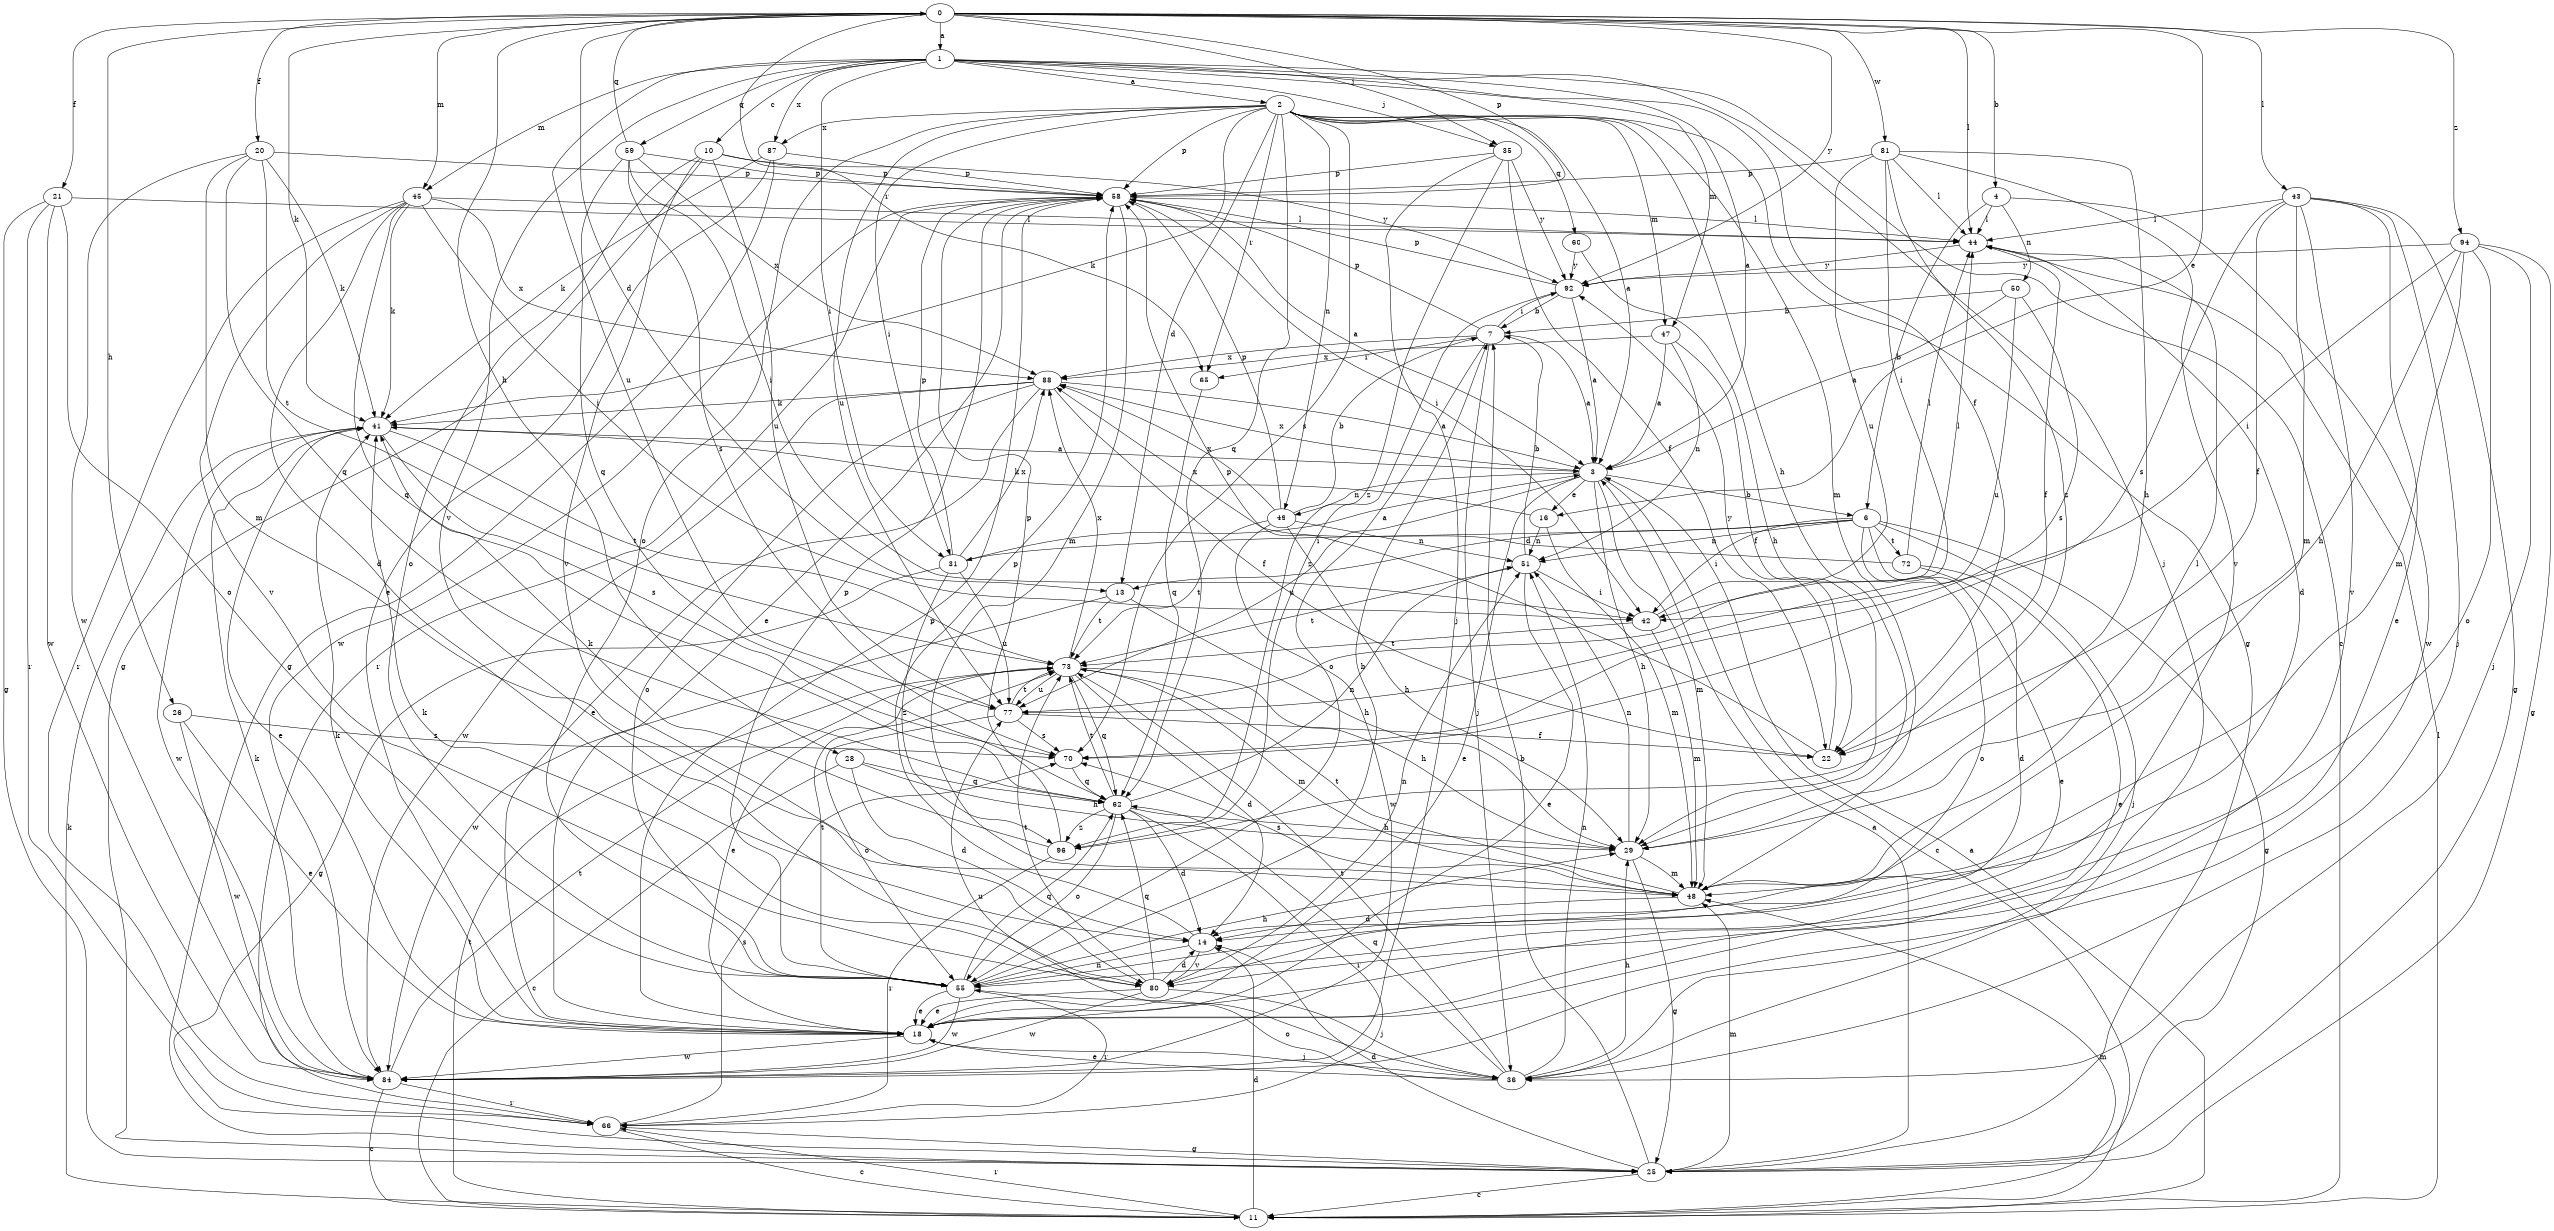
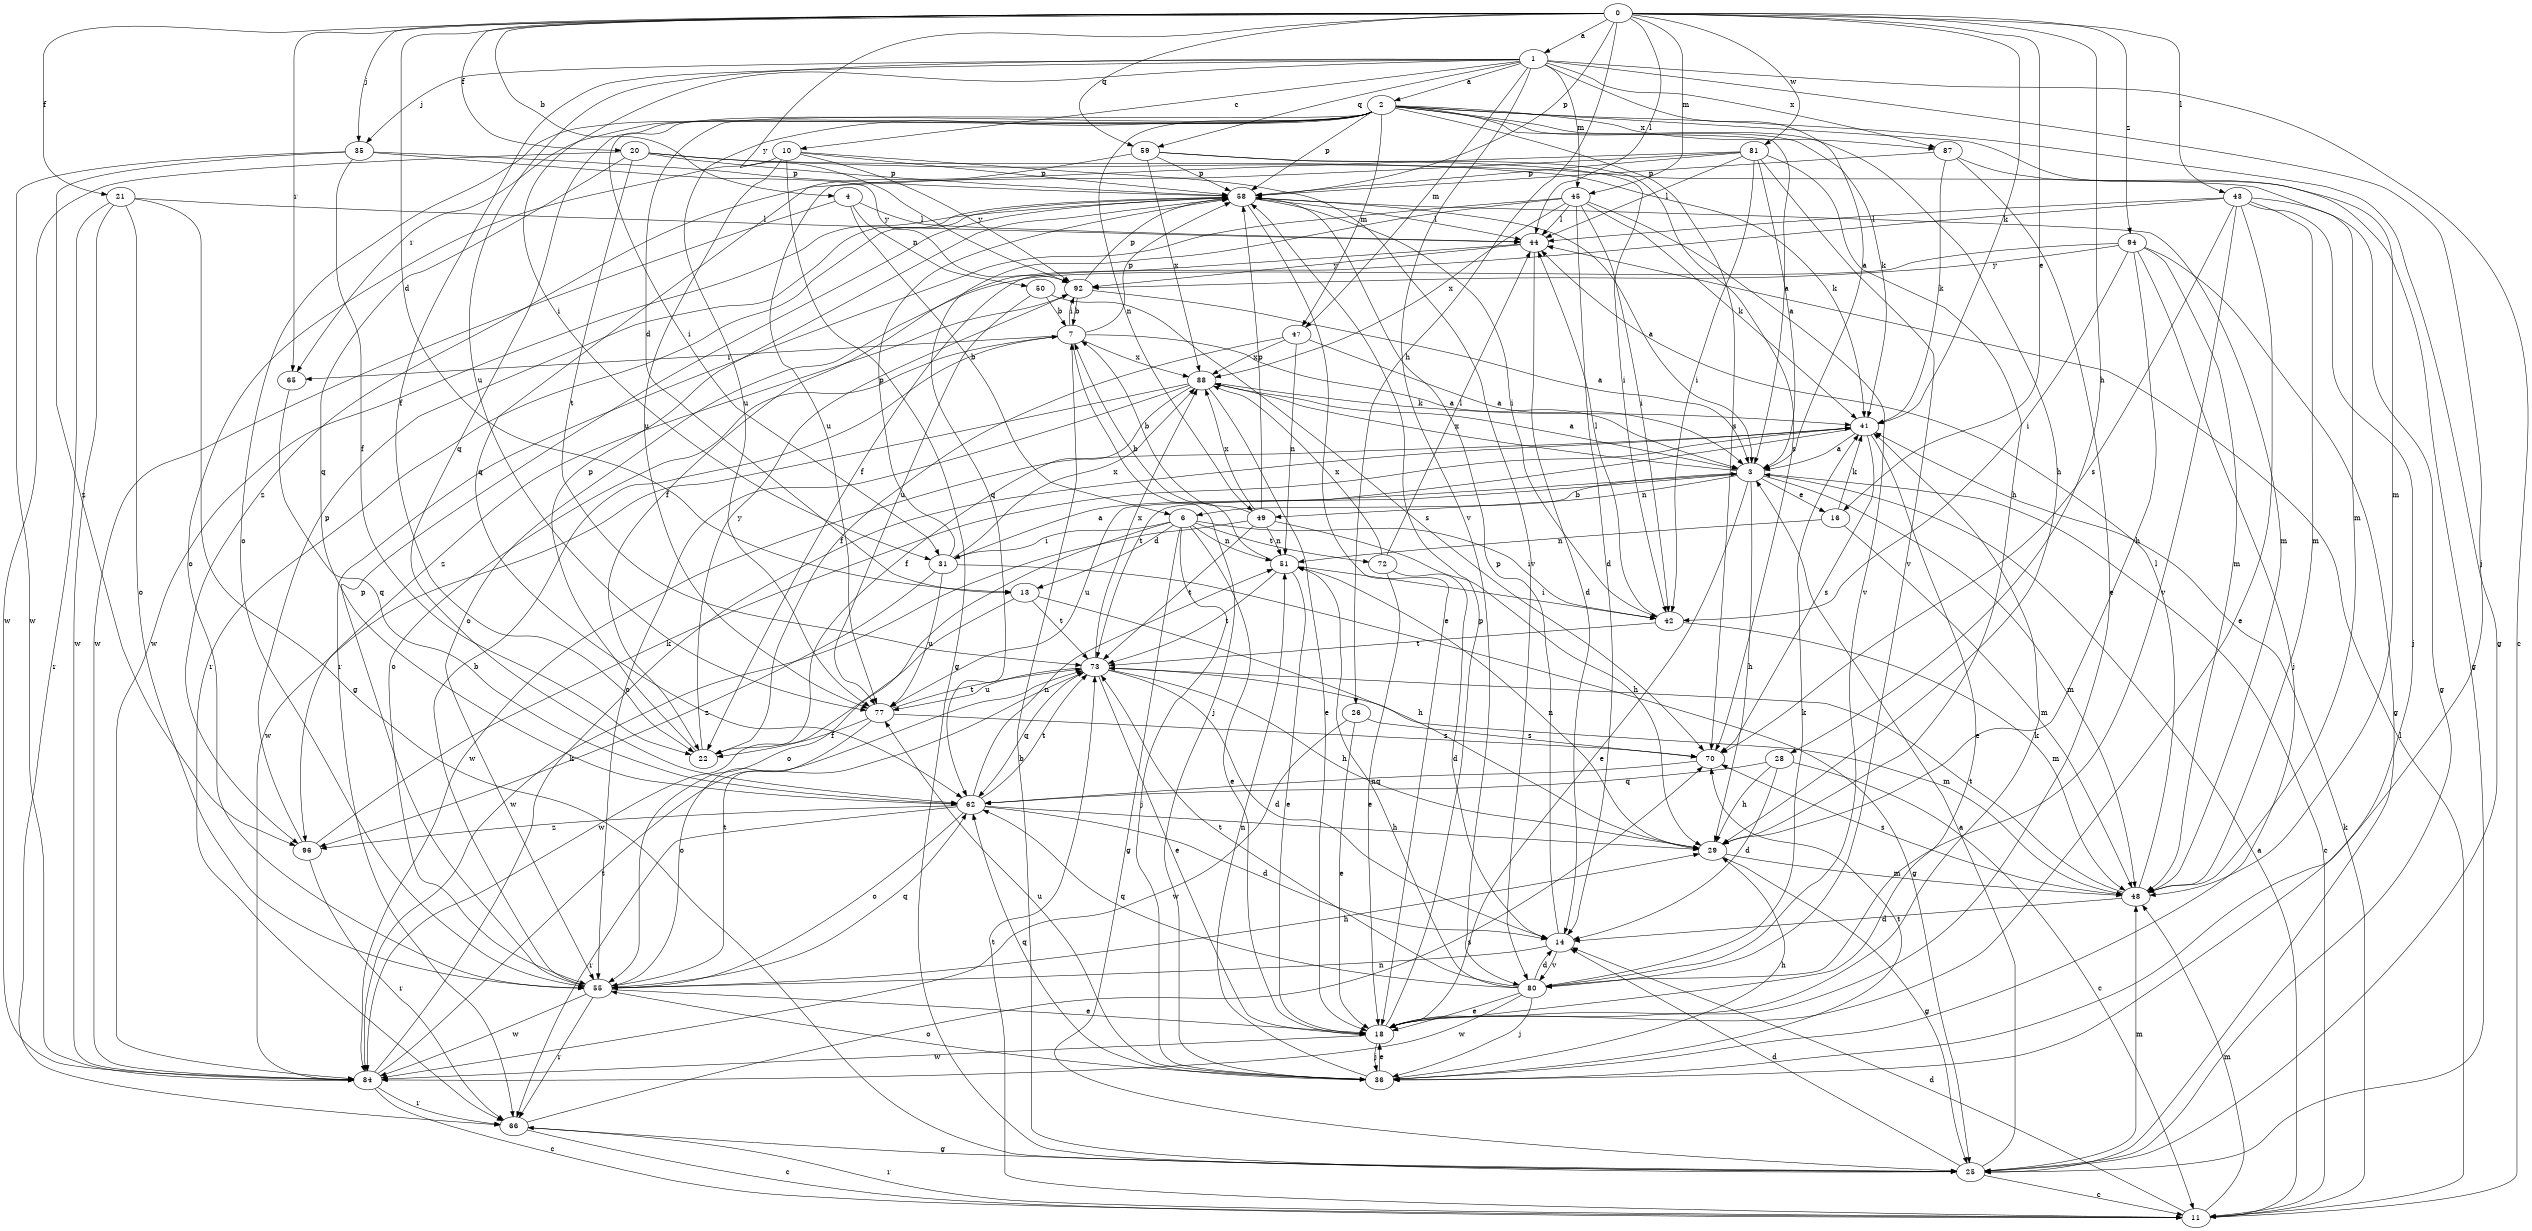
edge "59" -> "0": reversed
node "60": removed
edge "50" -> "3": now "81" -> "3"
edge "35" -> "84": label "j" -> "w"
edge "36" -> "73": now "36" -> "70"
